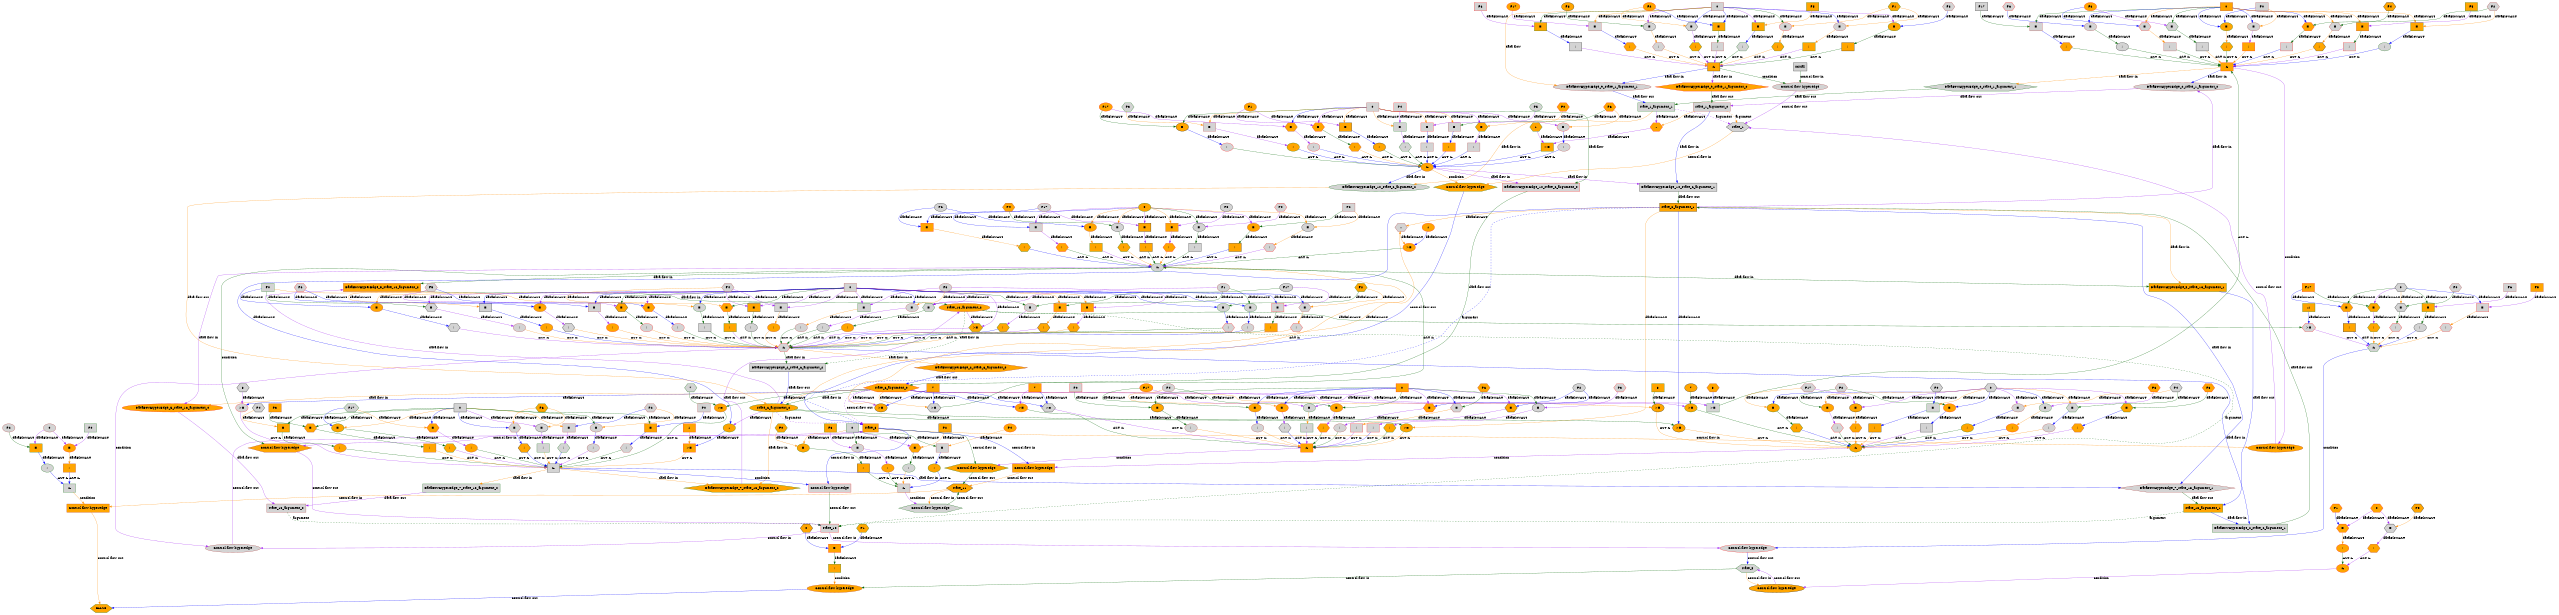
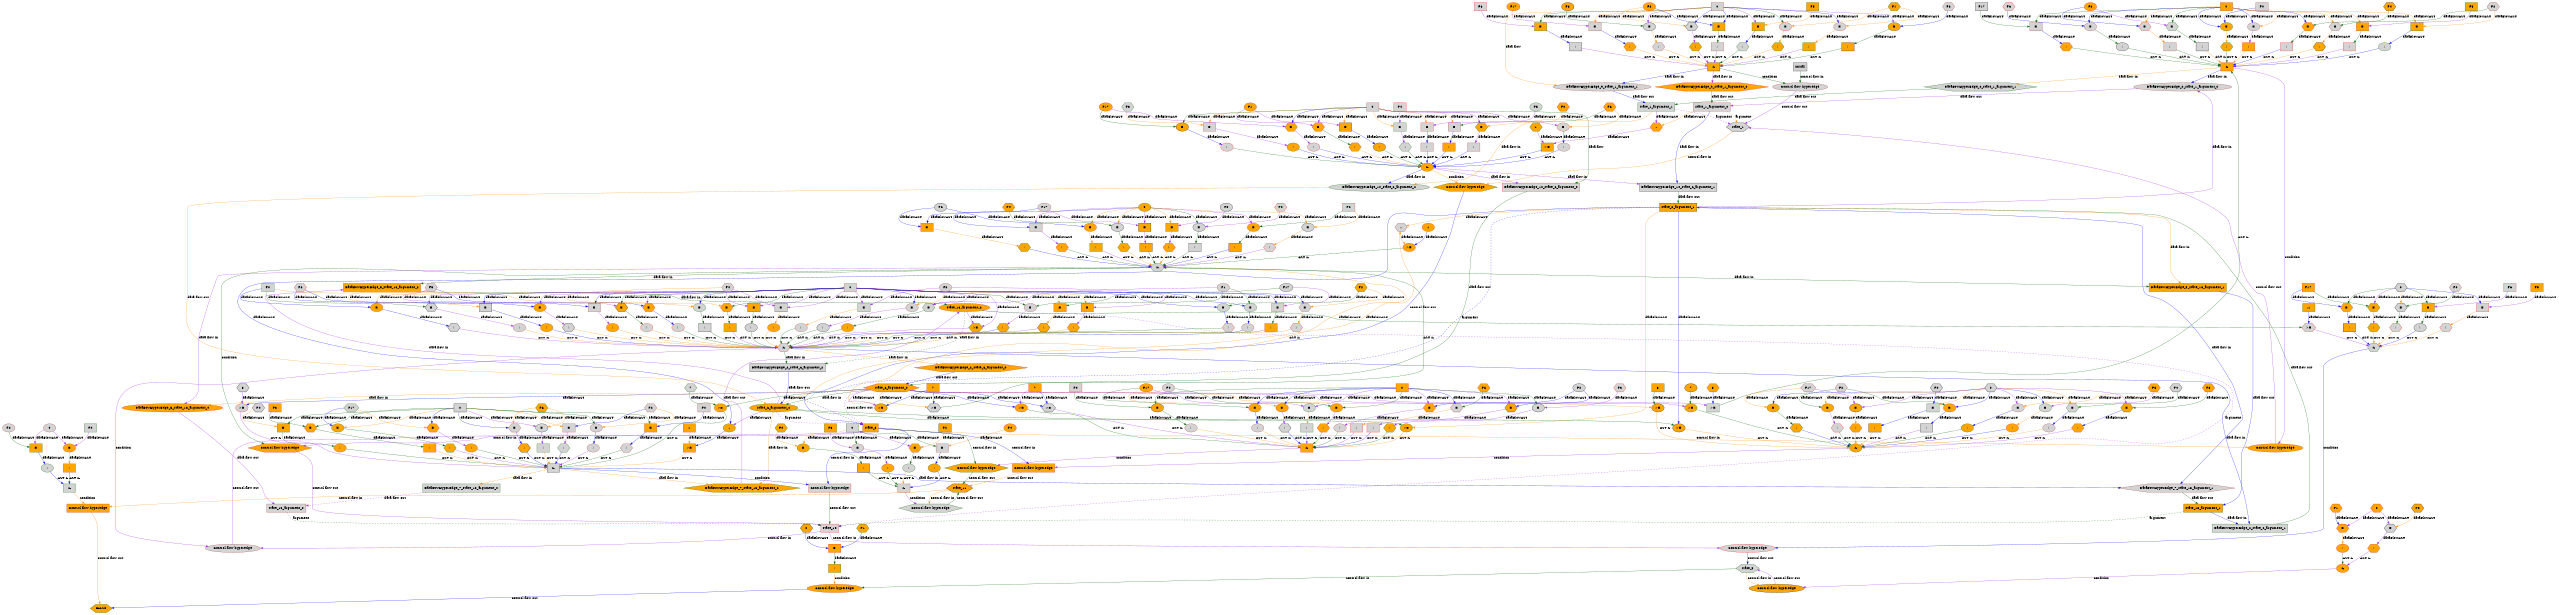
edge "state_13_argument_2" -> "state_13": color darkgreen -> purple
edge "DataFowHyperEdge_7_state_13_argument_0" -> "state_13_argument_0": style solid -> dashed
